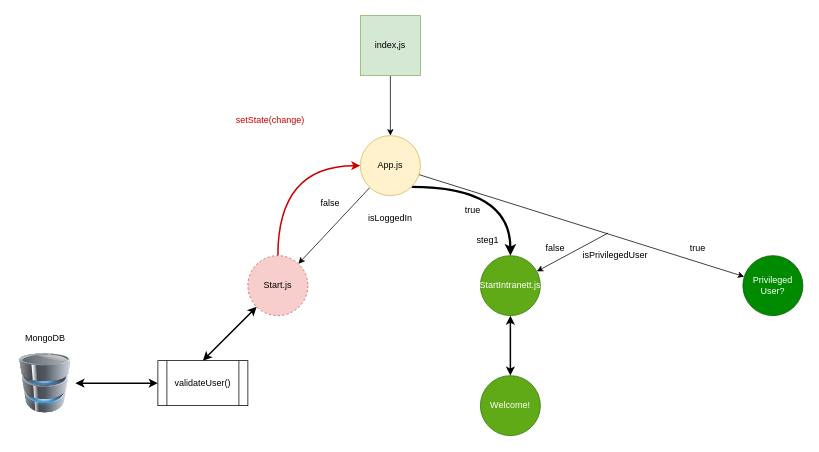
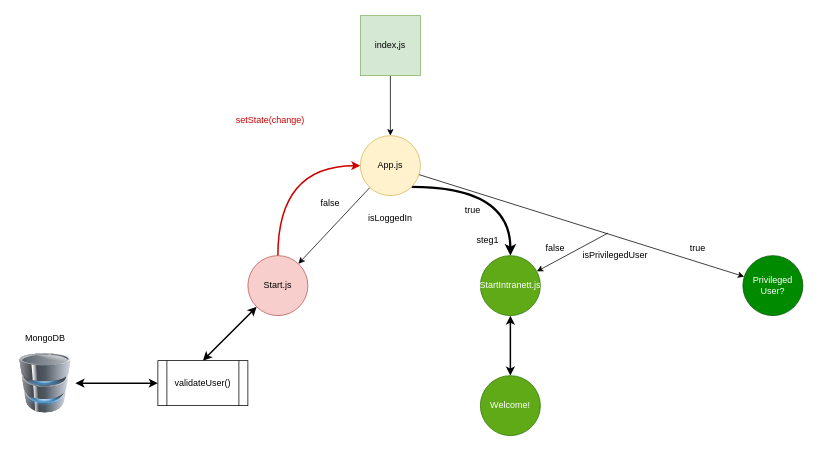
node "Start.js": style dashed -> solid
